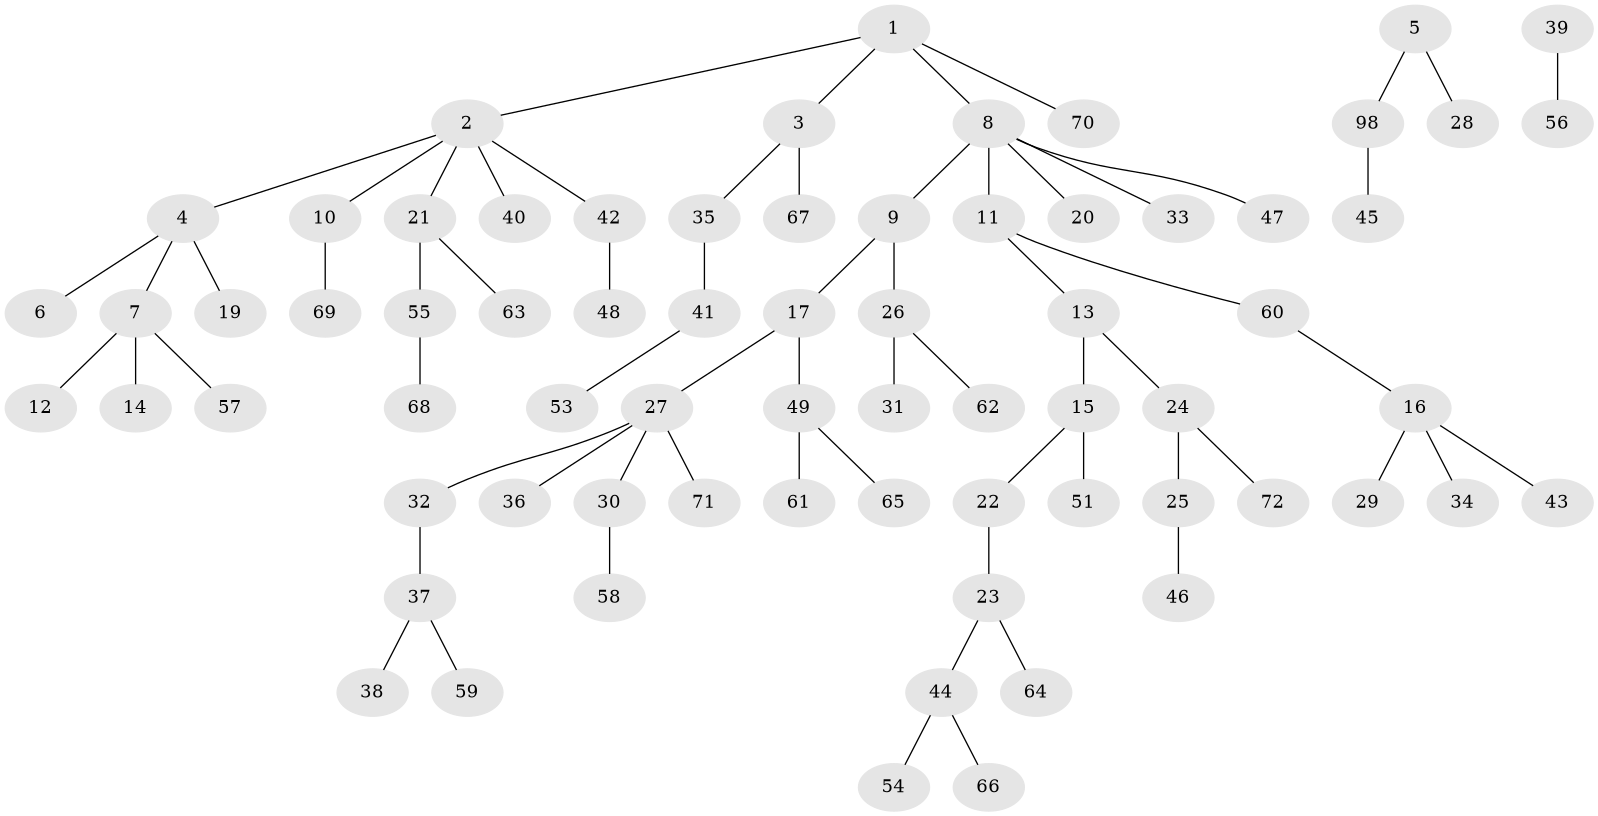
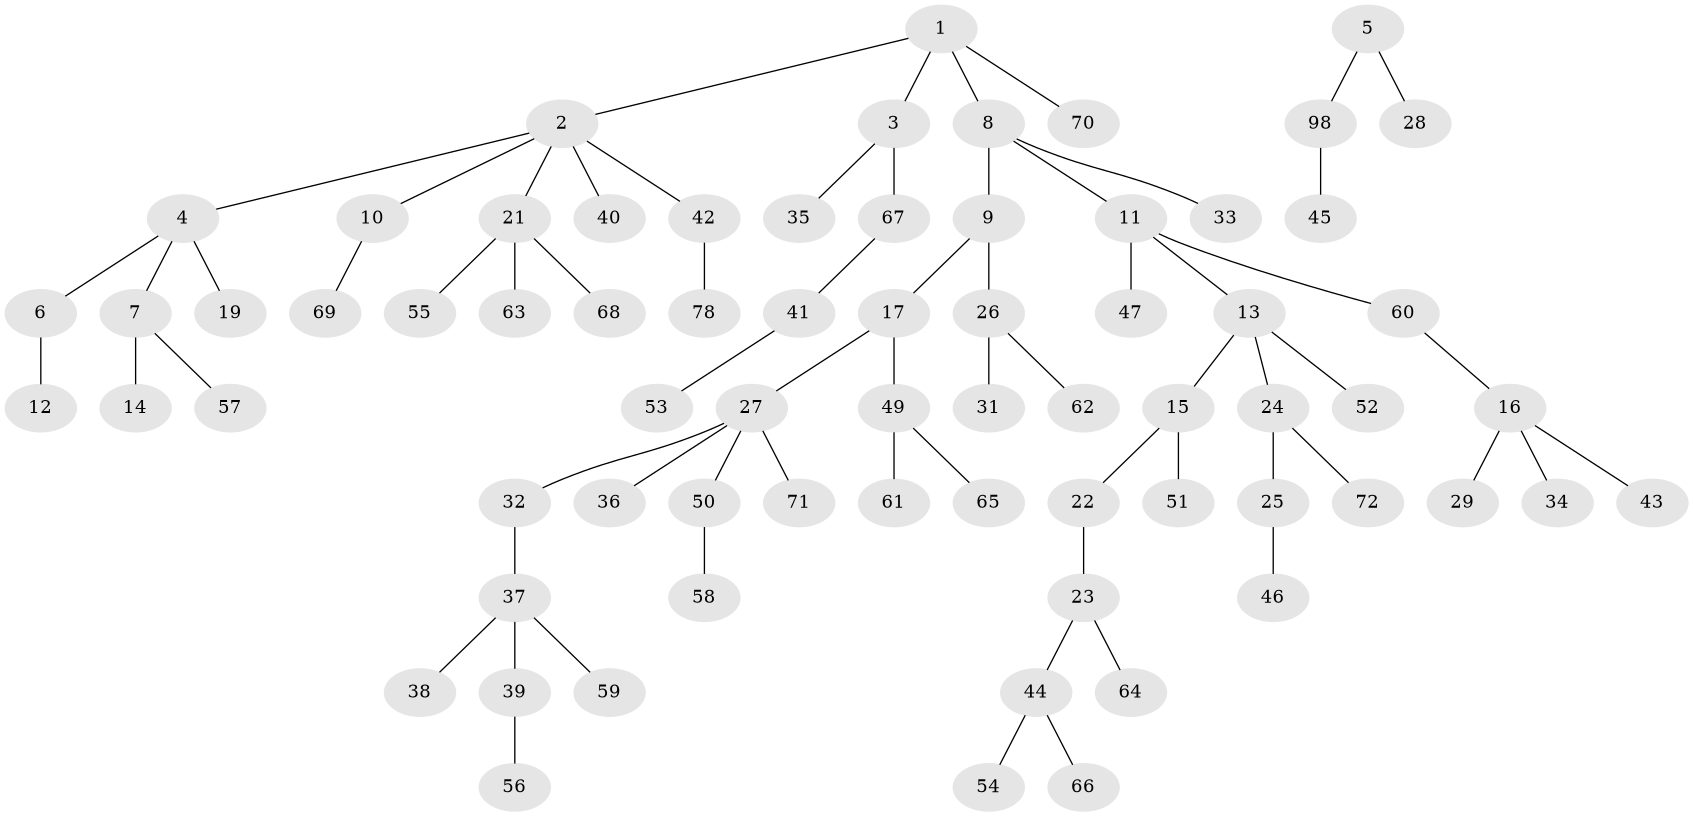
edge "8" -- "47": now "11" -- "47"
node "20": removed
edge "35" -- "41": now "67" -- "41"
node "48": label "48" -> "78"
edge "7" -- "12": now "6" -- "12"
edge "55" -- "68": now "21" -- "68"
node "52": added
node "30": label "30" -> "50"
edge "37" -- "39": added
